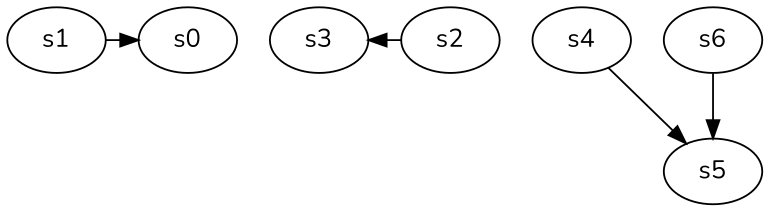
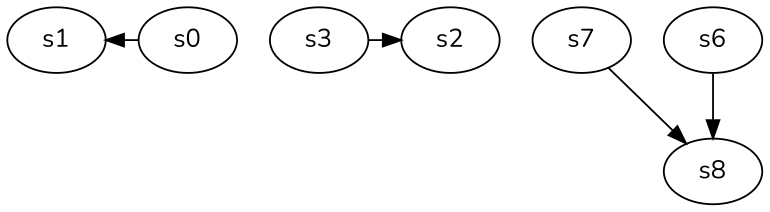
edge "s1" -> "s0": reversed
edge "s2" -> "s3": reversed
node "s4": label "s4" -> "s7"
node "s5": label "s5" -> "s8"
